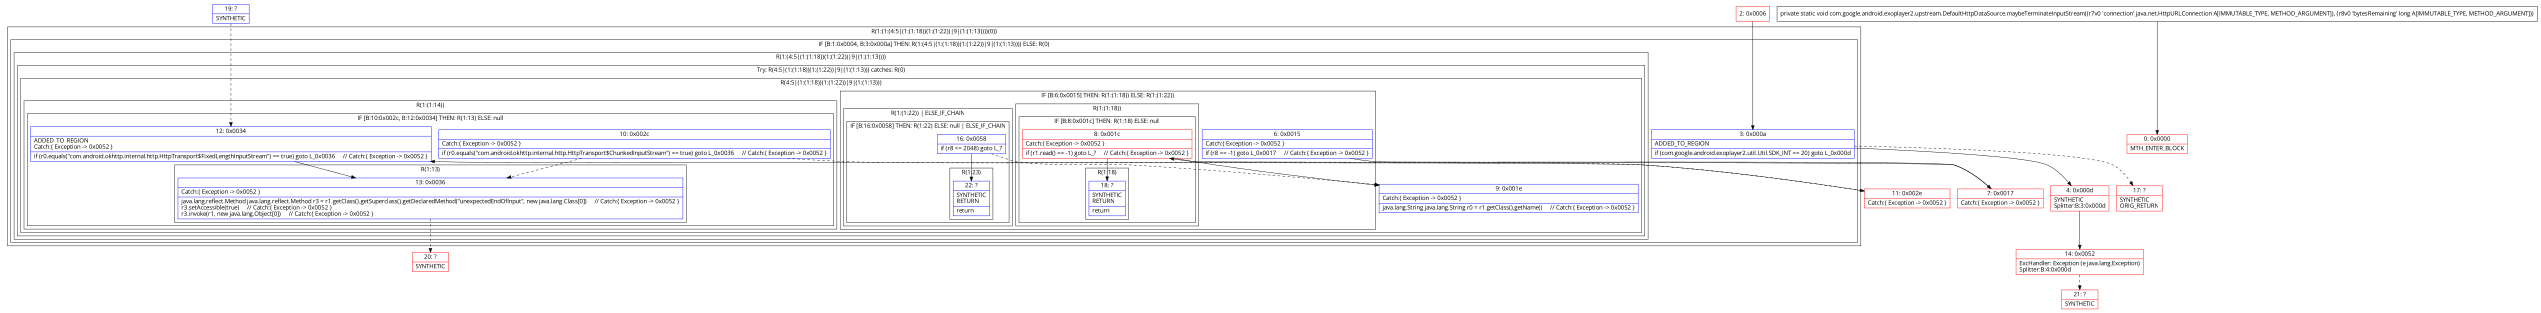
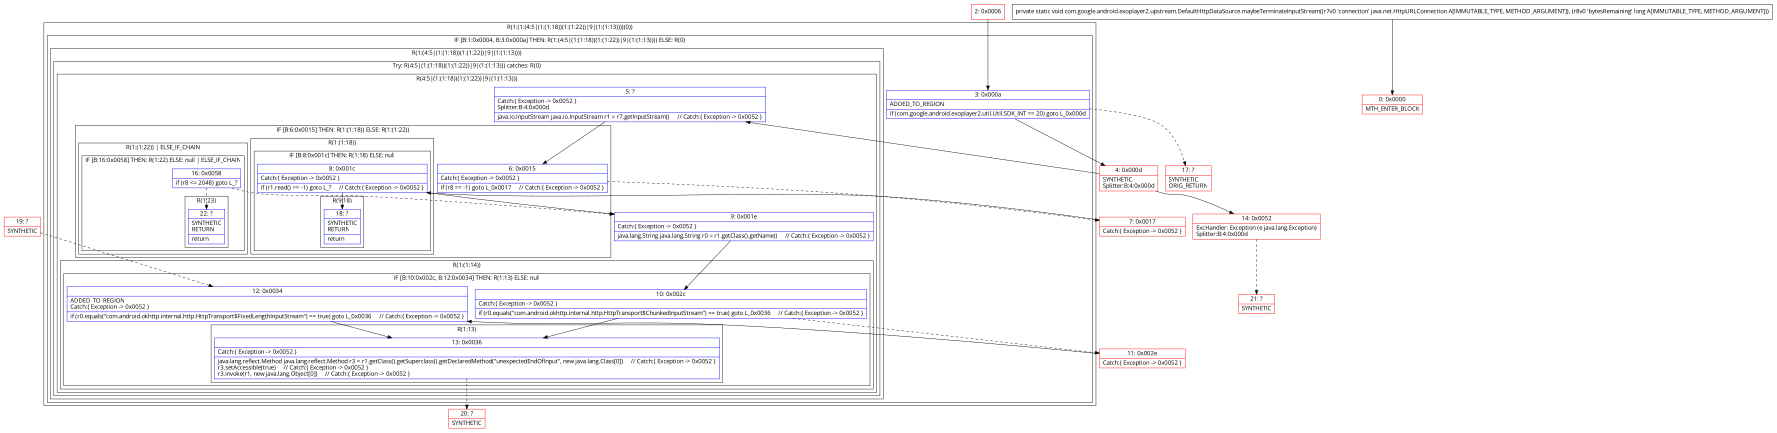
node "19: ?": color blue -> red
node "5: ?": added
node "8: 0x001c": color red -> blue
edge "16: 0x0058" -> "22: ?": style solid -> dashed
edge "6: 0x0015" -> "7: 0x0017": style solid -> dashed
edge "10: 0x002c" -> "13: 0x0036": style dashed -> solid
cluster "R(1:18)": label "R(1:18)" -> "R(9:18)"
node "4: 0x000d": text "Splitter:B:3:0x000d" -> "Splitter:B:4:0x000d"
edge "9: 0x001e" -> "10: 0x002c": added
